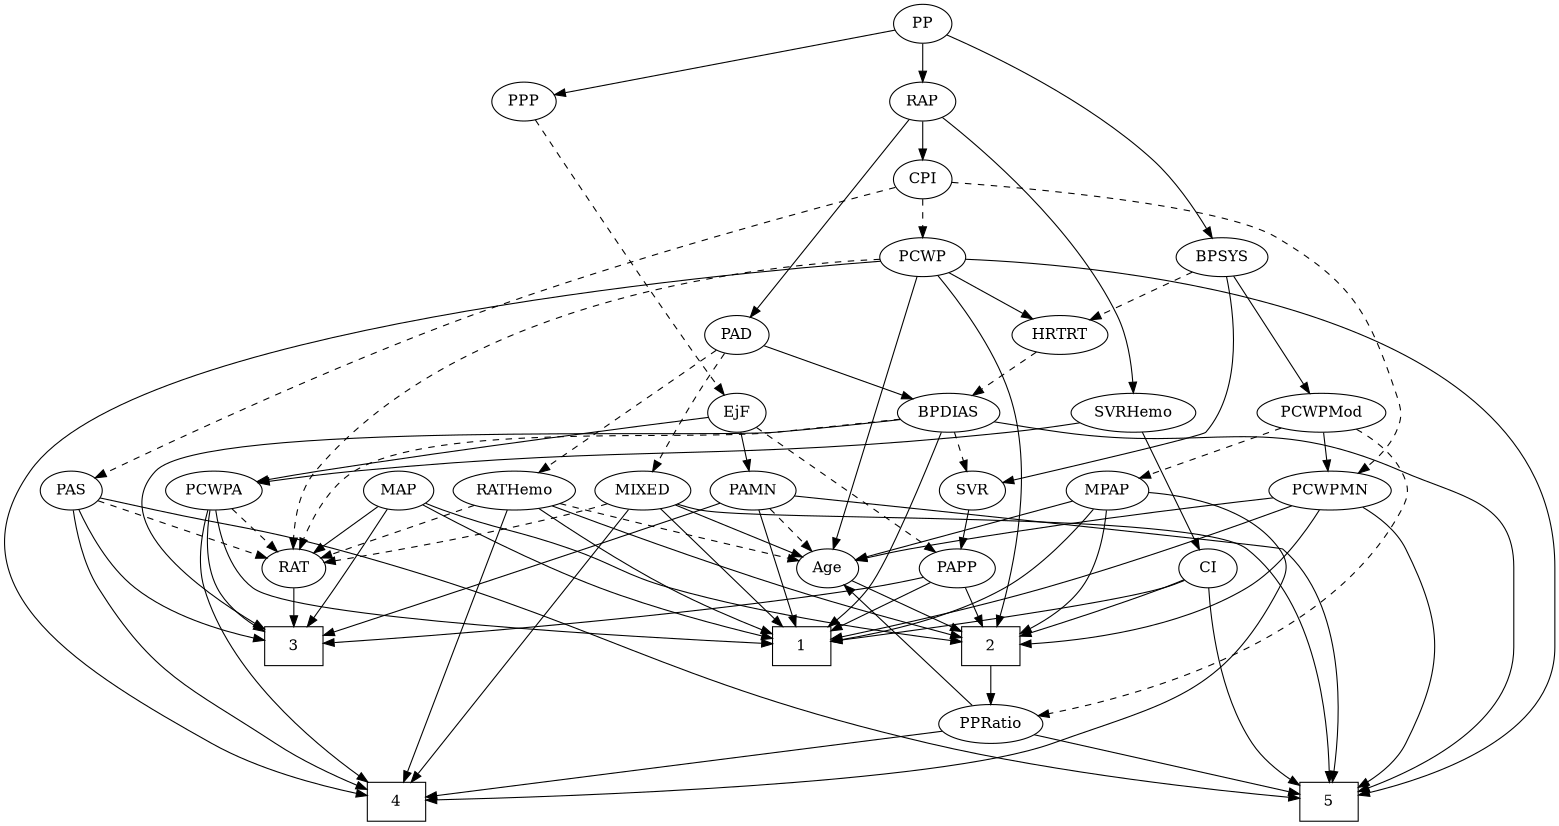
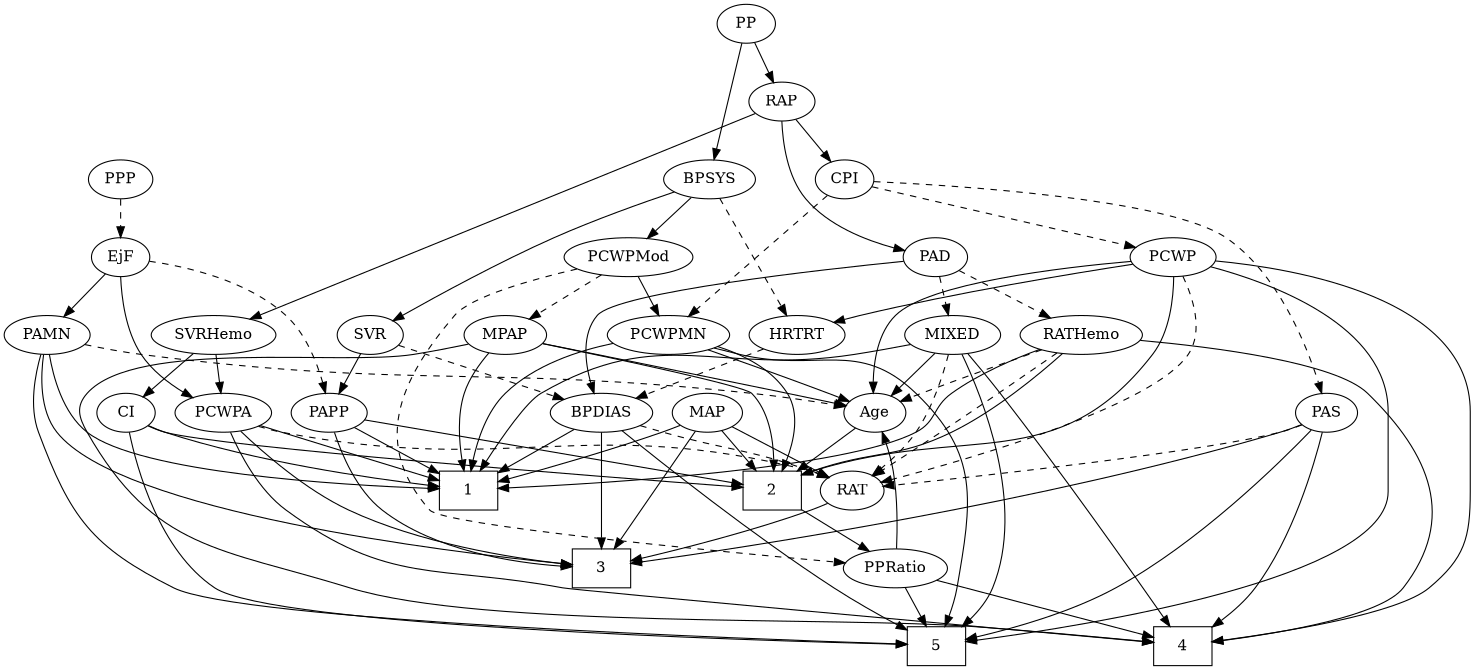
edge "PP" -> "PPP": removed
edge "BPDIAS" -> "SVR": reversed
